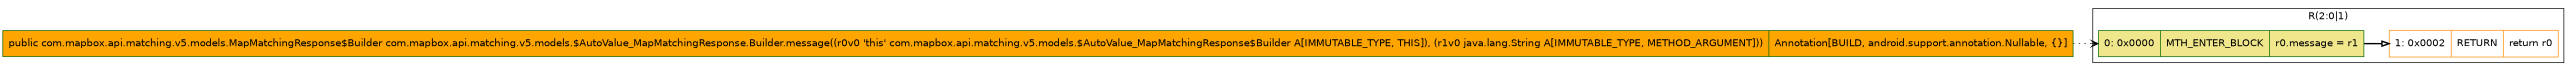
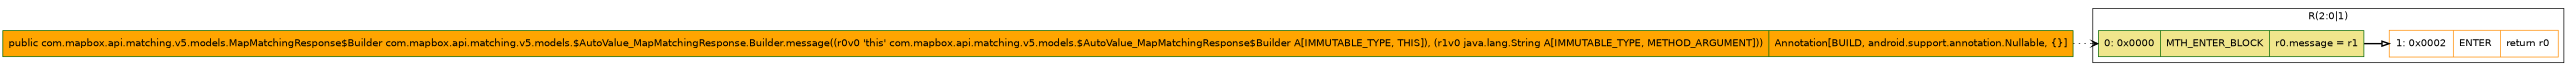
node "1: 0x0002": text "RETURN" -> "ENTER"
